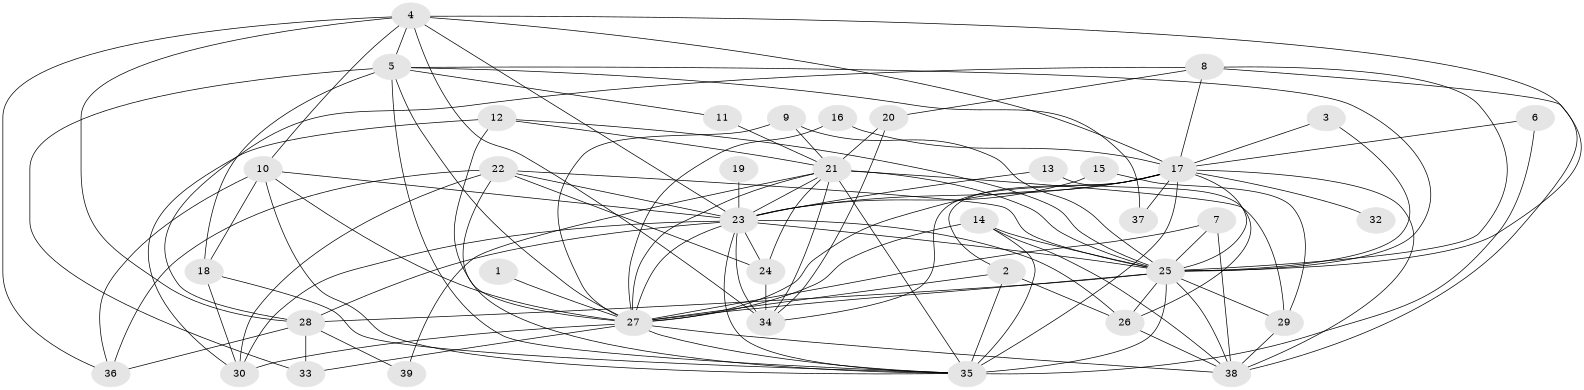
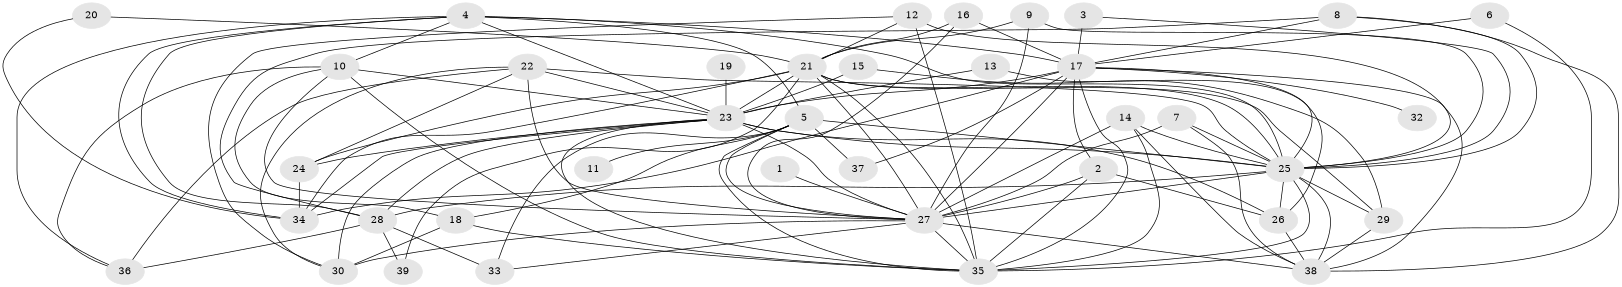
edge "8" -- "20": removed
edge "11" -- "21": now "16" -- "21"
